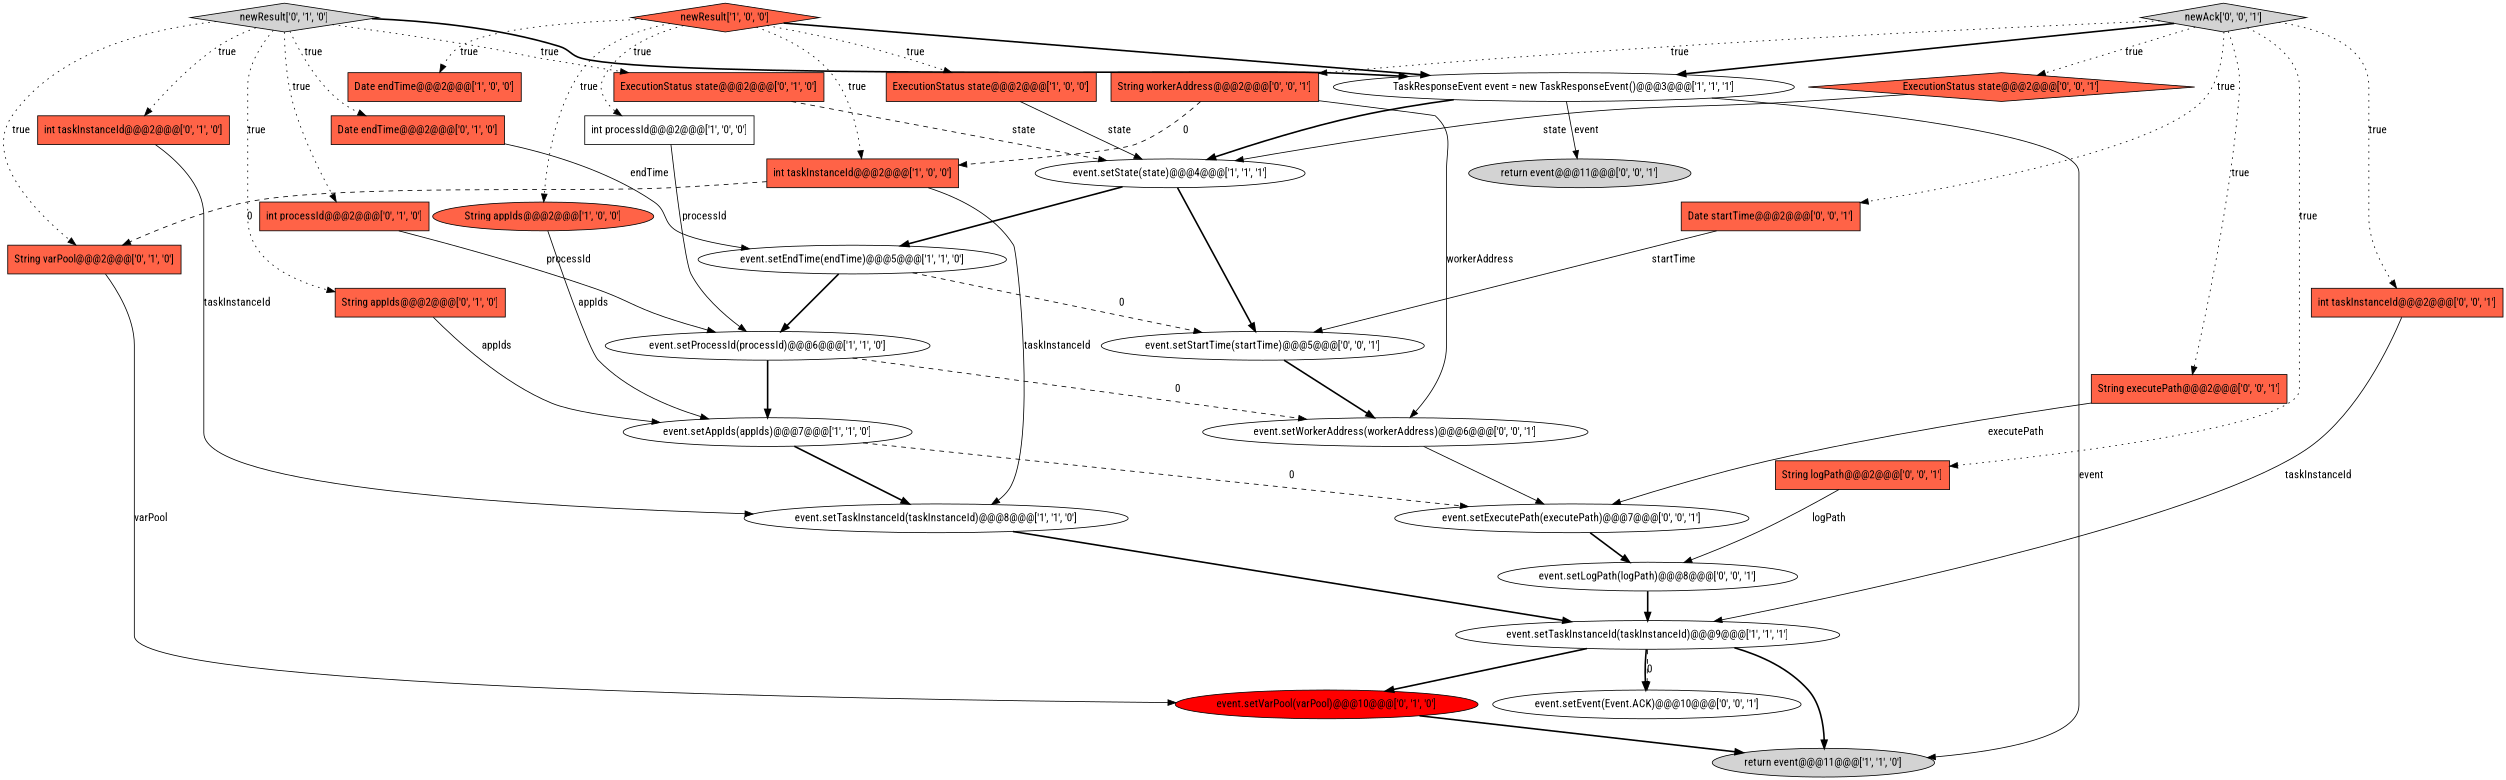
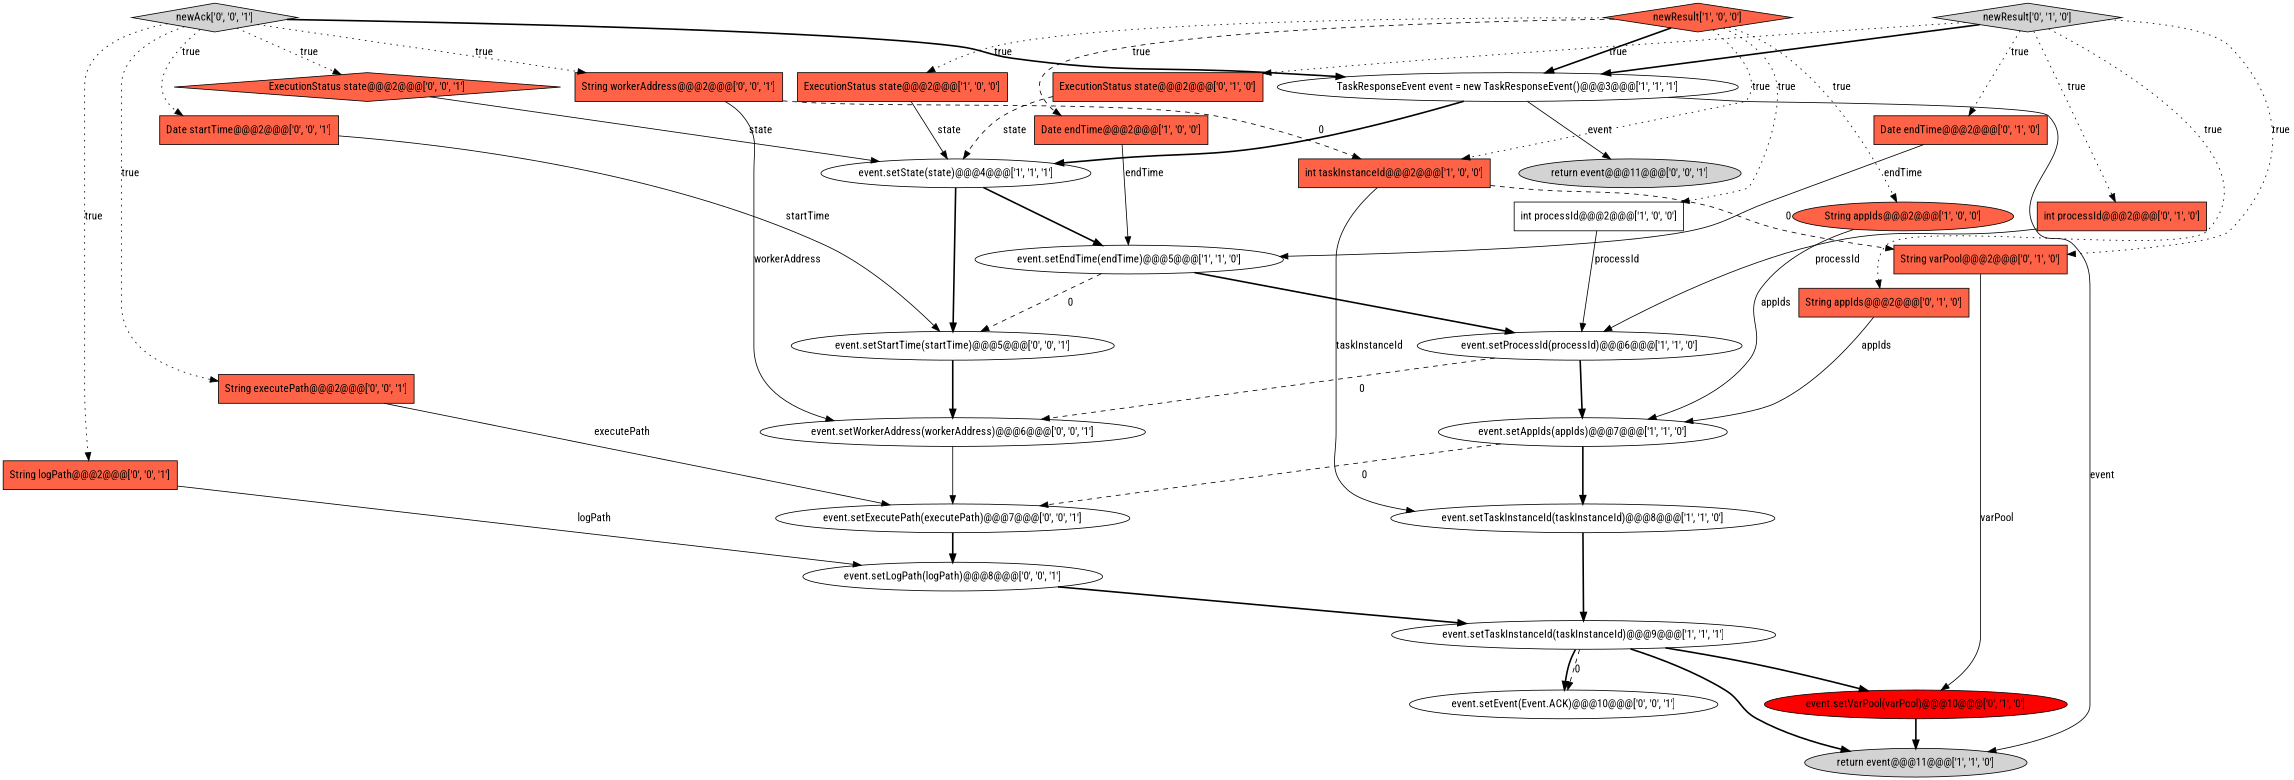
edge "newResult['1', '0', '0']" -> "Date endTime@@@2@@@['1', '0', '0']": style dotted -> dashed
node "int taskInstanceId@@@2@@@['0', '1', '0']": removed
edge "Date endTime@@@2@@@['1', '0', '0']" -> "event.setEndTime(endTime)@@@5@@@['1', '1', '0']": added, label "endTime"
node "int taskInstanceId@@@2@@@['0', '0', '1']": removed
